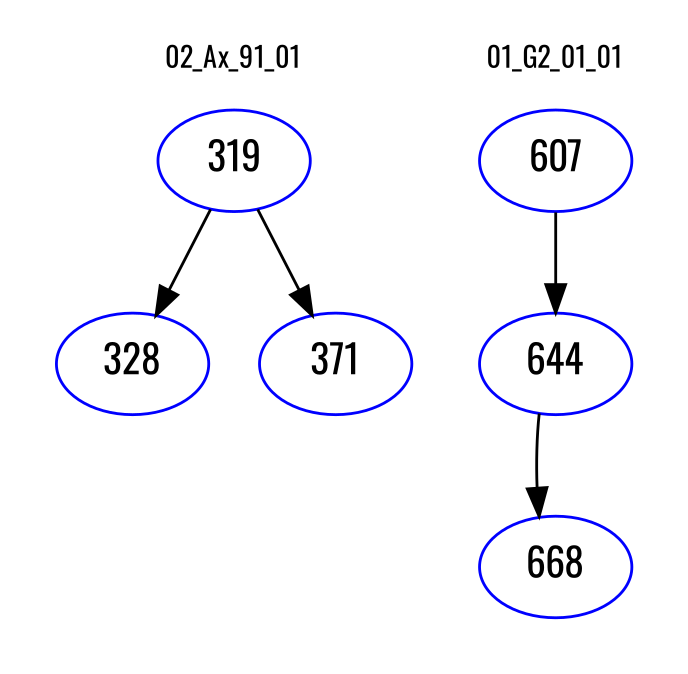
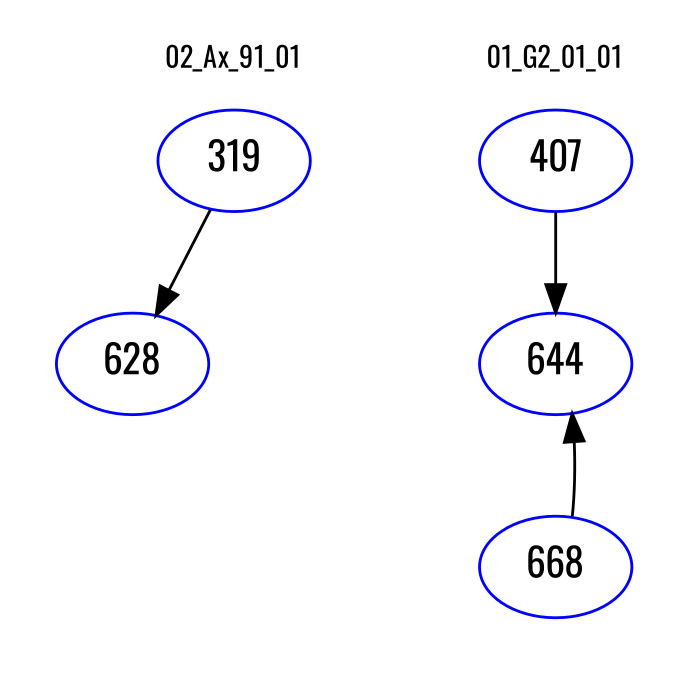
node "607": label "607" -> "407"
node "328": label "328" -> "628"
node "371": removed
edge "644" -> "668": reversed
